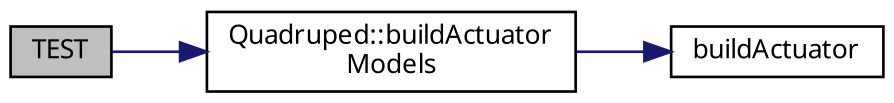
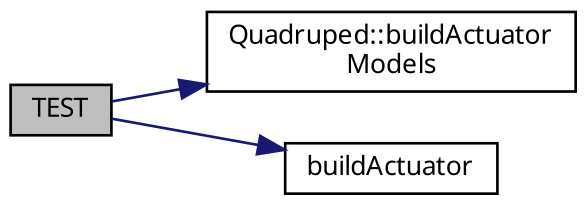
edge "Quadruped::buildActuator Models" -> "buildActuator": now "TEST" -> "buildActuator"
